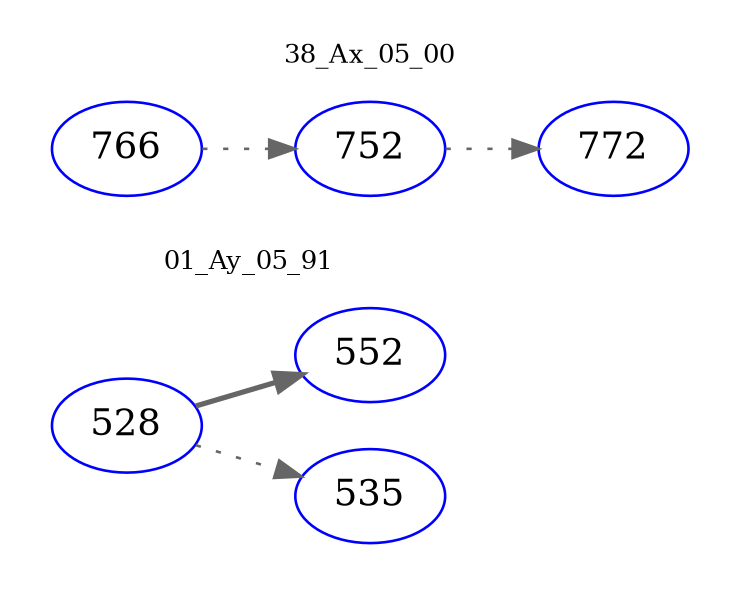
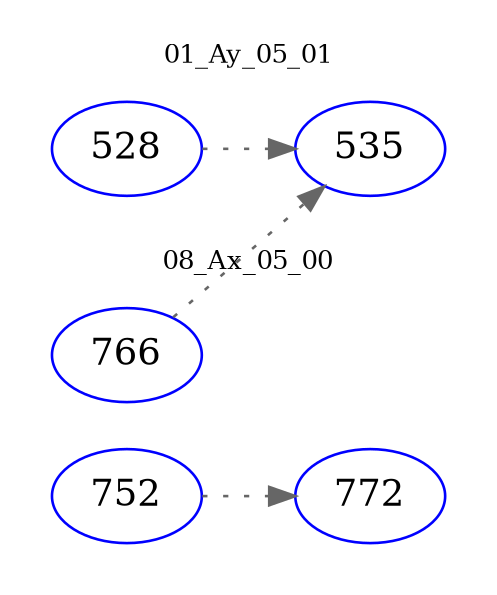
cluster "38_Ax_05_00": label "38_Ax_05_00" -> "08_Ax_05_00"
edge "766" -> "752": now "766" -> "535"
cluster "01_Ay_05_91": label "01_Ay_05_91" -> "01_Ay_05_01"
node "552": removed
